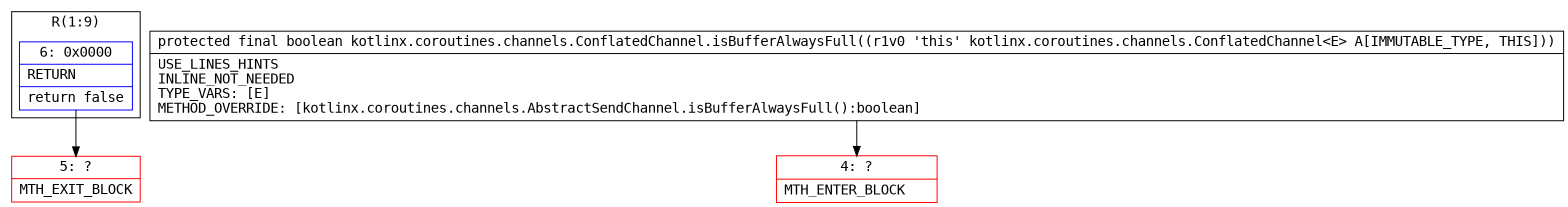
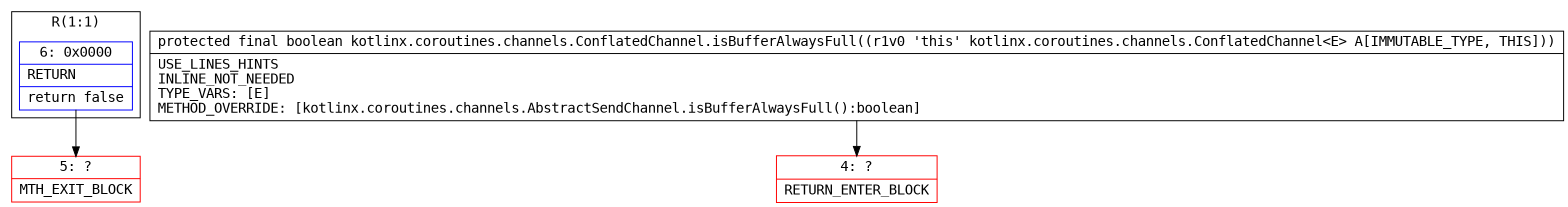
cluster "R(1:9)": label "R(1:9)" -> "R(1:1)"
node "4: ?": text "MTH_ENTER_BLOCK" -> "RETURN_ENTER_BLOCK"
